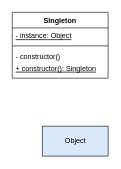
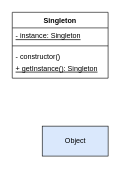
node "- instance: Object": label "- instance: Object" -> "- instance: Singleton"
node "+ constructor(): Singleton": label "+ constructor(): Singleton" -> "+ getInstance(): Singleton"
